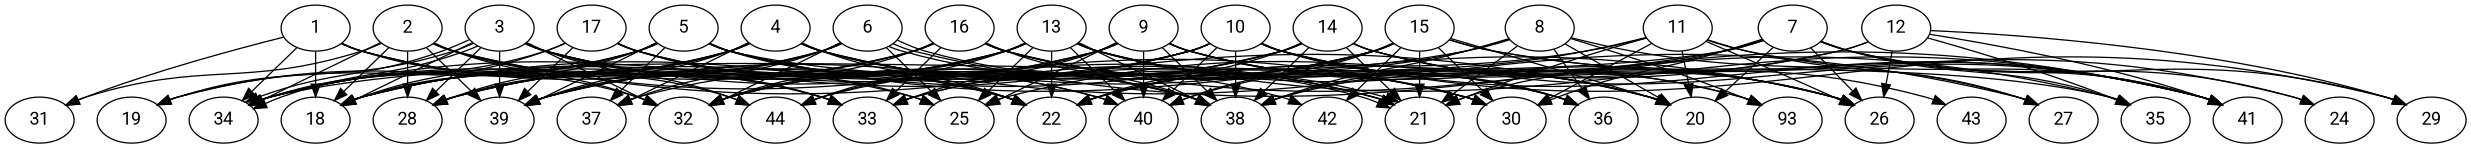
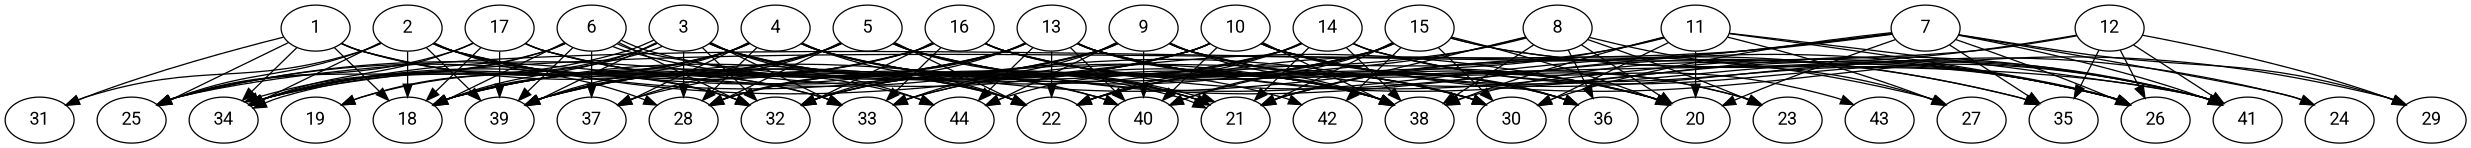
edge "2" -> "25": added
edge "5" -> "19": removed
node "93": label "93" -> "23"
